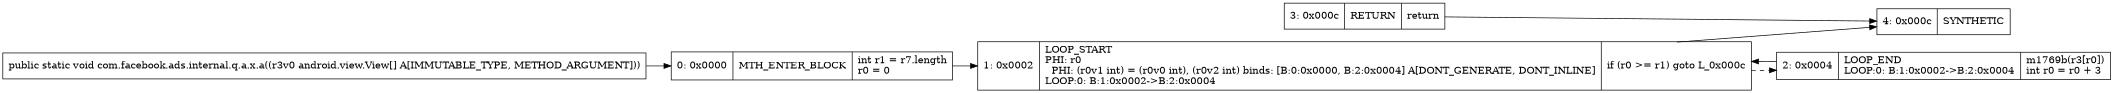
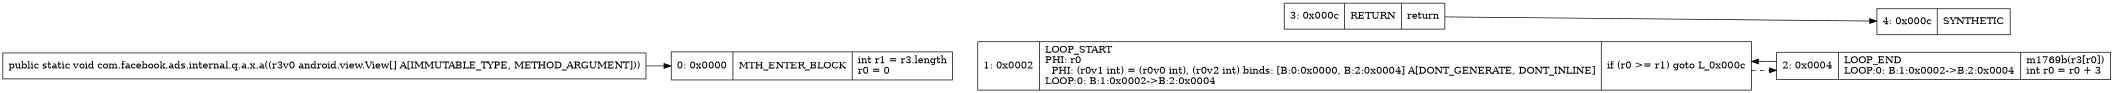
edge "1: 0x0002" -> "4: 0x000c": removed
node "0: 0x0000": text "int r1 = r7.length" -> "int r1 = r3.length"
edge "0: 0x0000" -> "1: 0x0002": removed
